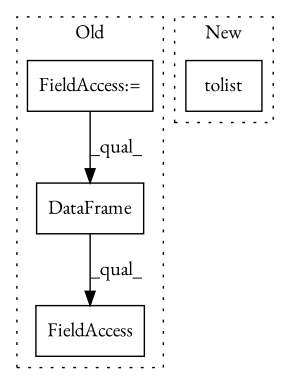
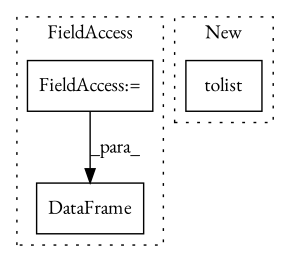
cluster "Old": label "Old" -> "FieldAccess"
edge "FieldAccess:=" -> "DataFrame": label "_qual_" -> "_para_"
node "FieldAccess": removed
